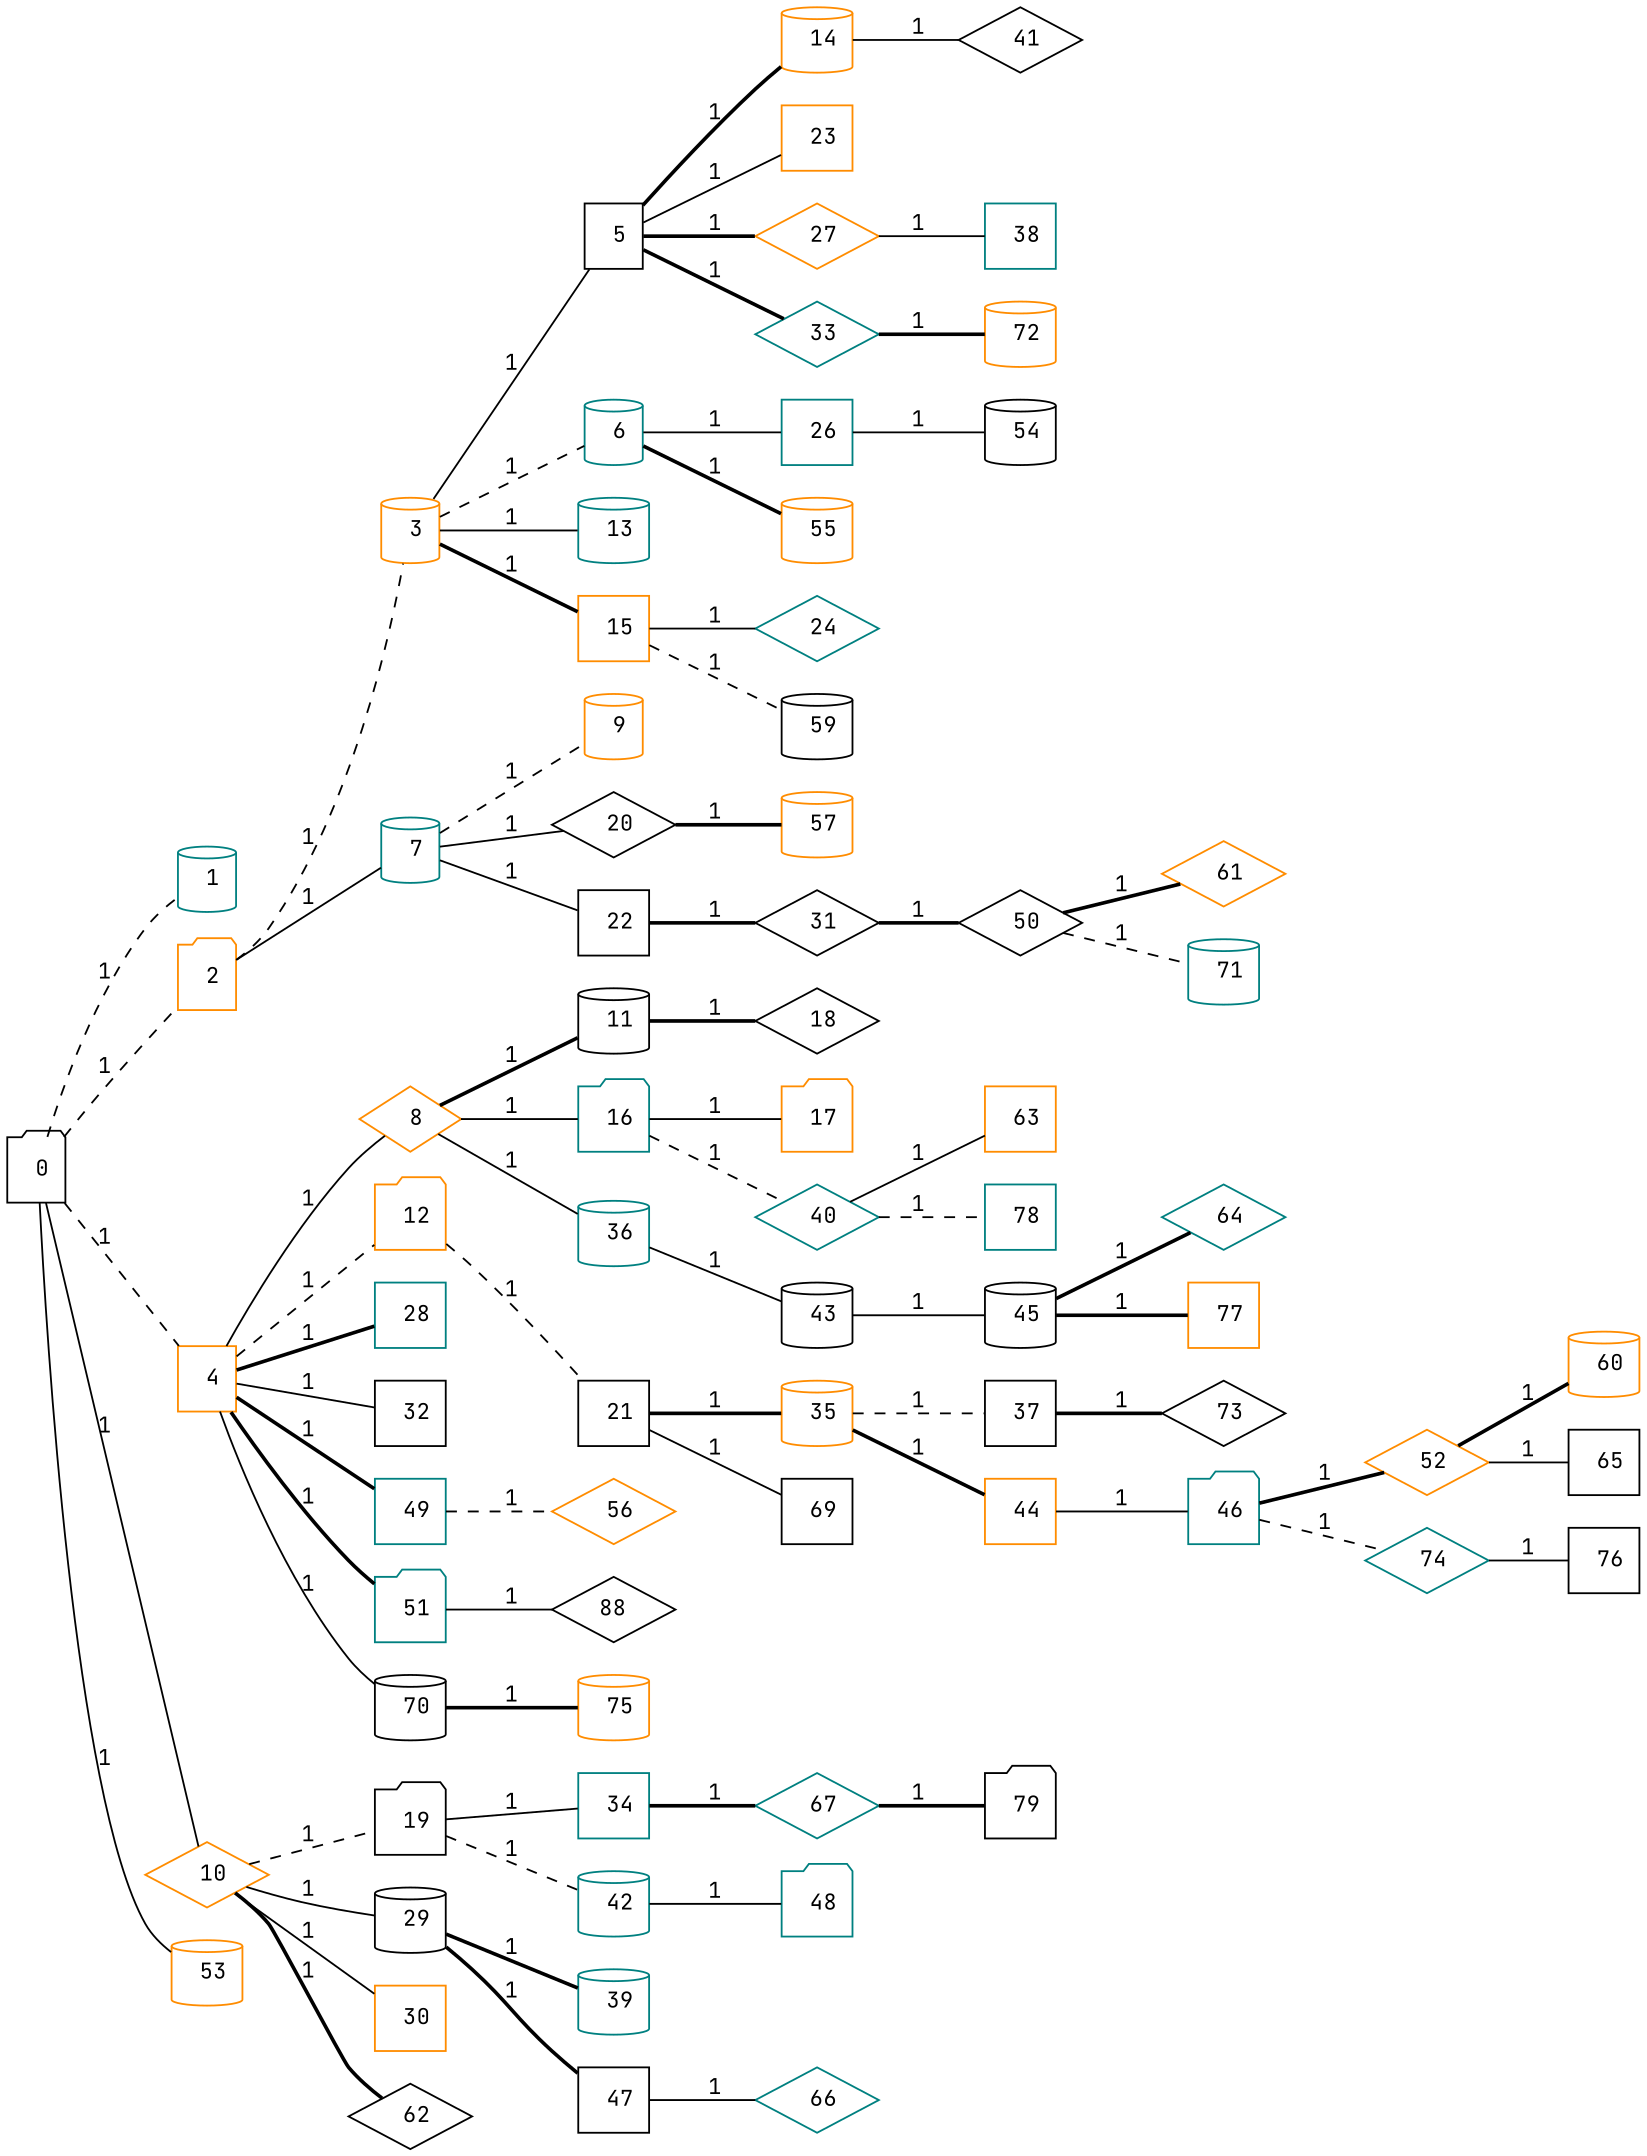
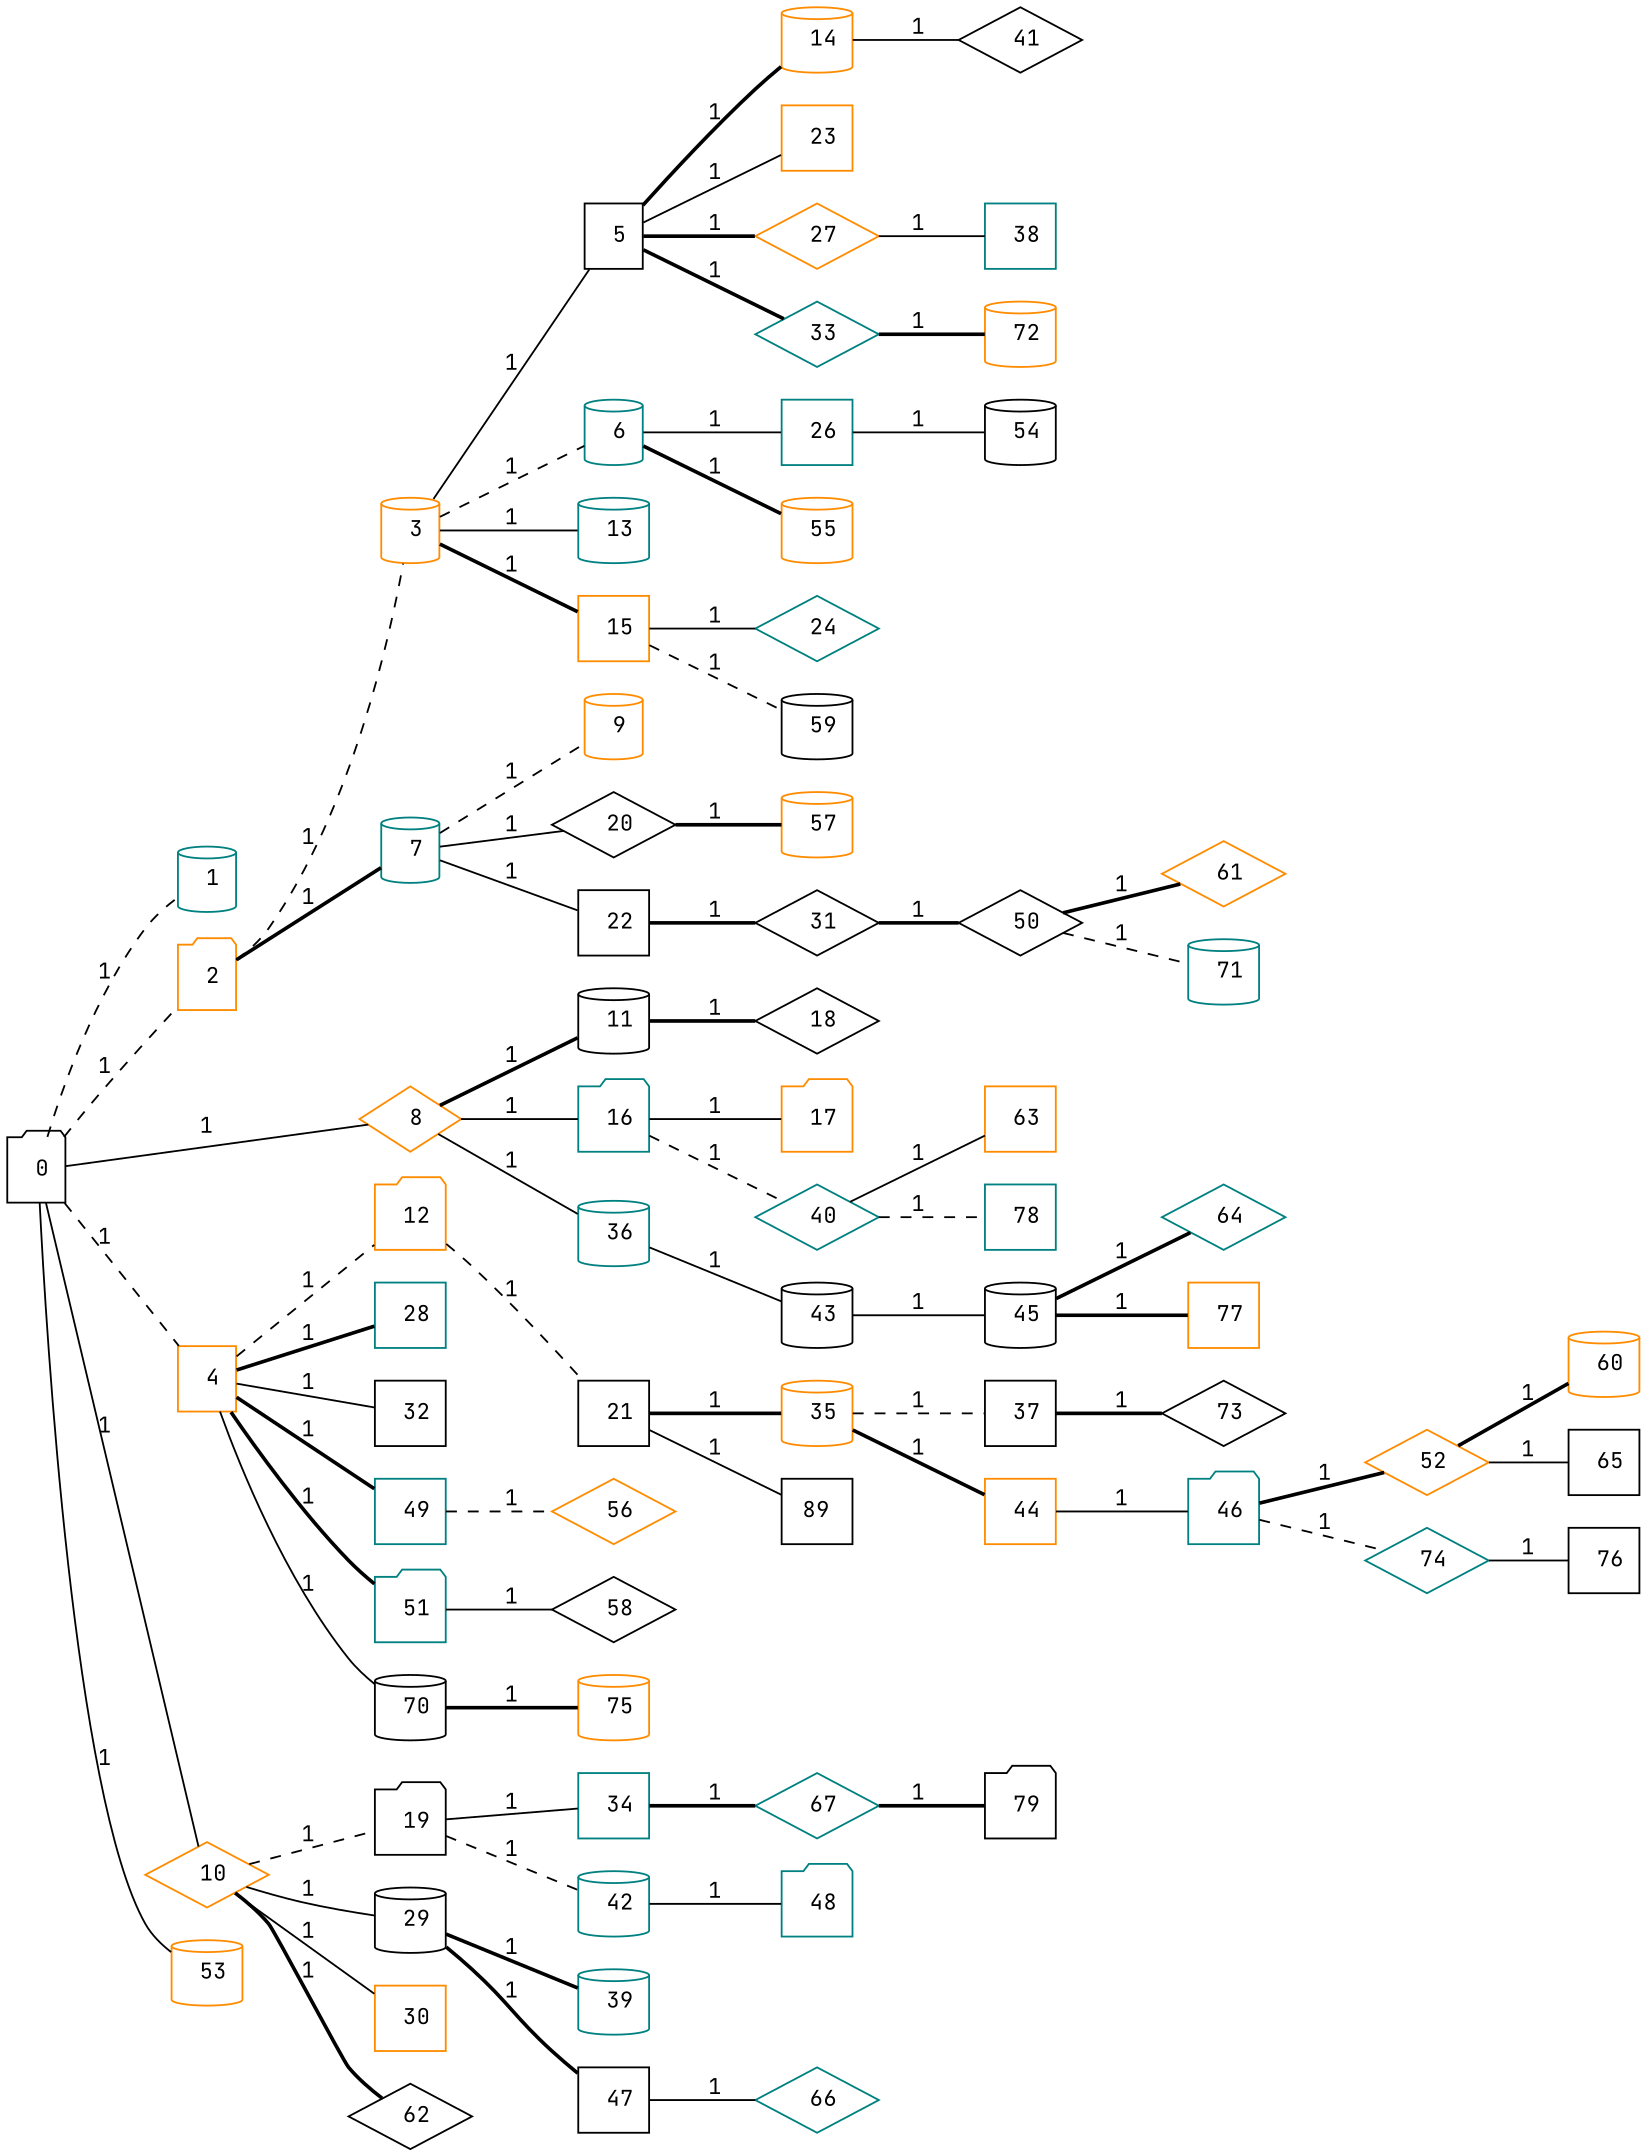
edge "7" -- "2": style solid -> bold
edge "8" -- "4": now "8" -- "0"
node "69": label "69" -> "89"
node "88": label "88" -> "58"
